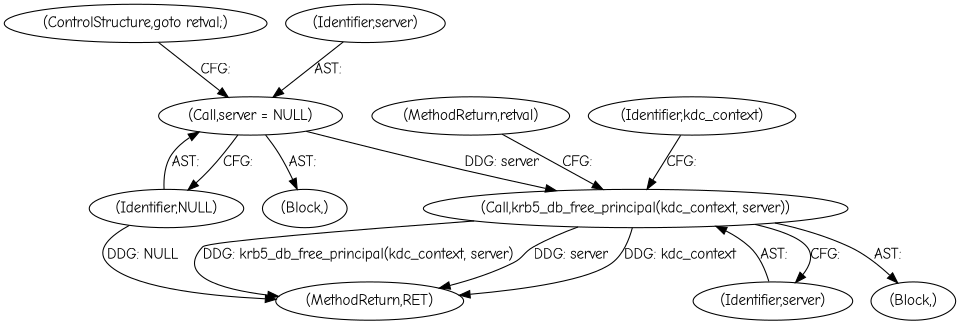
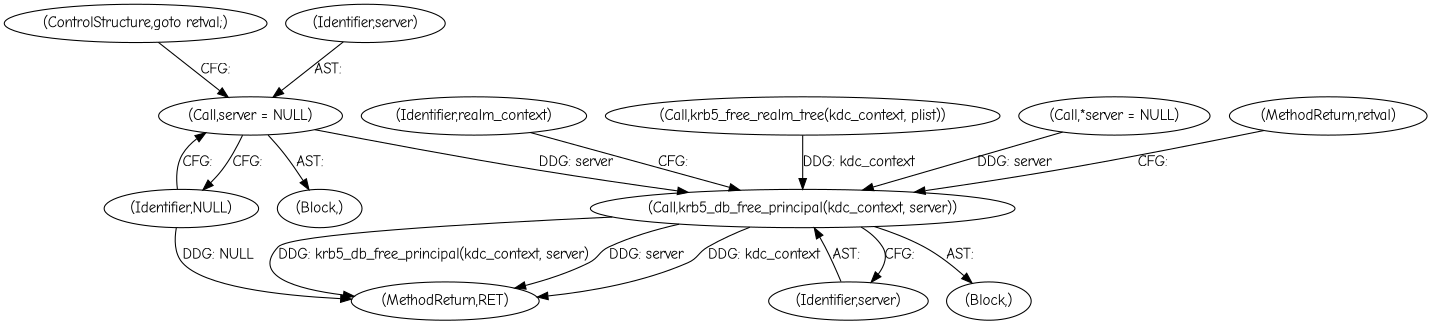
node "(Identifier,kdc_context)": label "(Identifier,kdc_context)" -> "(Identifier,realm_context)"
node "(Call,krb5_free_realm_tree(kdc_context, plist))": added
node "(Call,*server = NULL)": added
edge "(Identifier,NULL)" -> "(Call,server = NULL)": label "AST: " -> "CFG: "
